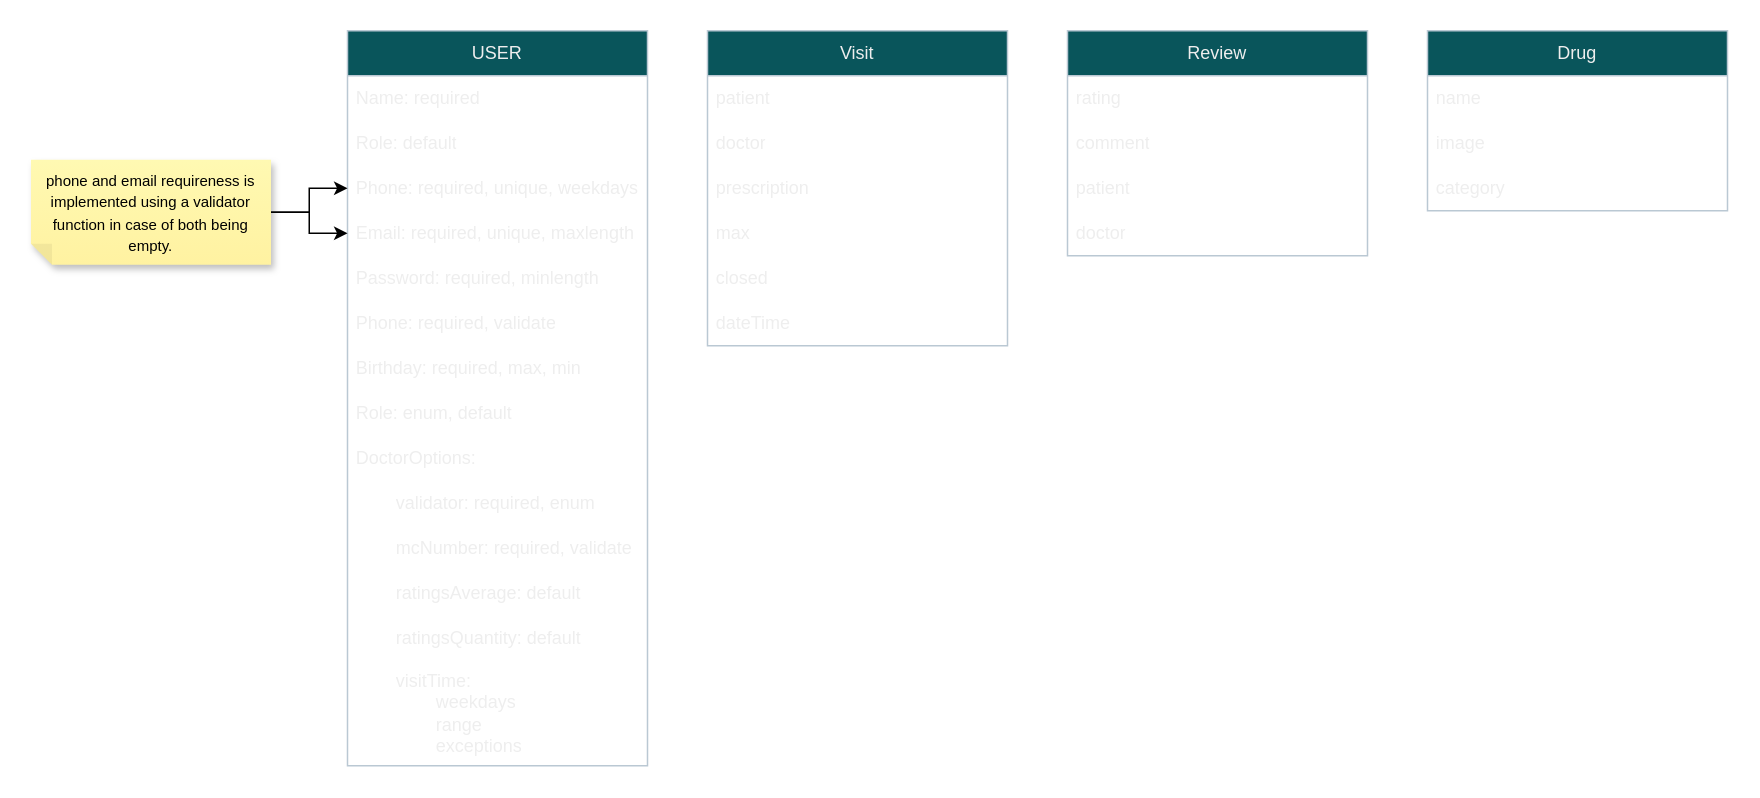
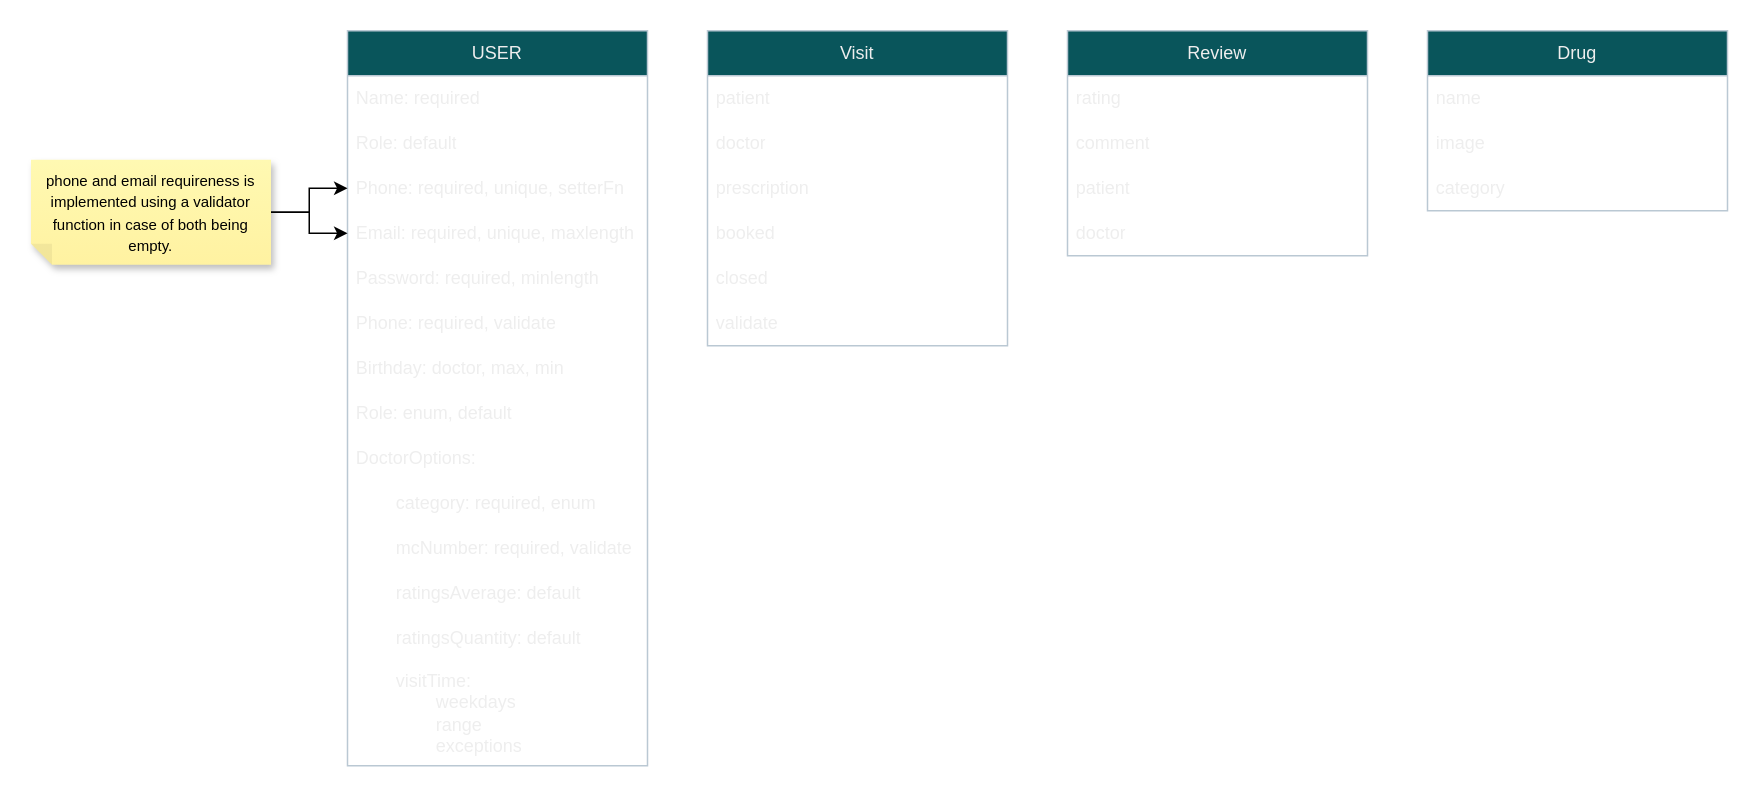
node "Phone: required, unique, weekdays": label "Phone: required, unique, weekdays" -> "Phone: required, unique, setterFn"
node "max": label "max" -> "booked"
node "dateTime": label "dateTime" -> "validate"
node "Birthday: required, max, min": label "Birthday: required, max, min" -> "Birthday: doctor, max, min"
node "validator: required, enum": label "validator: required, enum" -> "category: required, enum"
